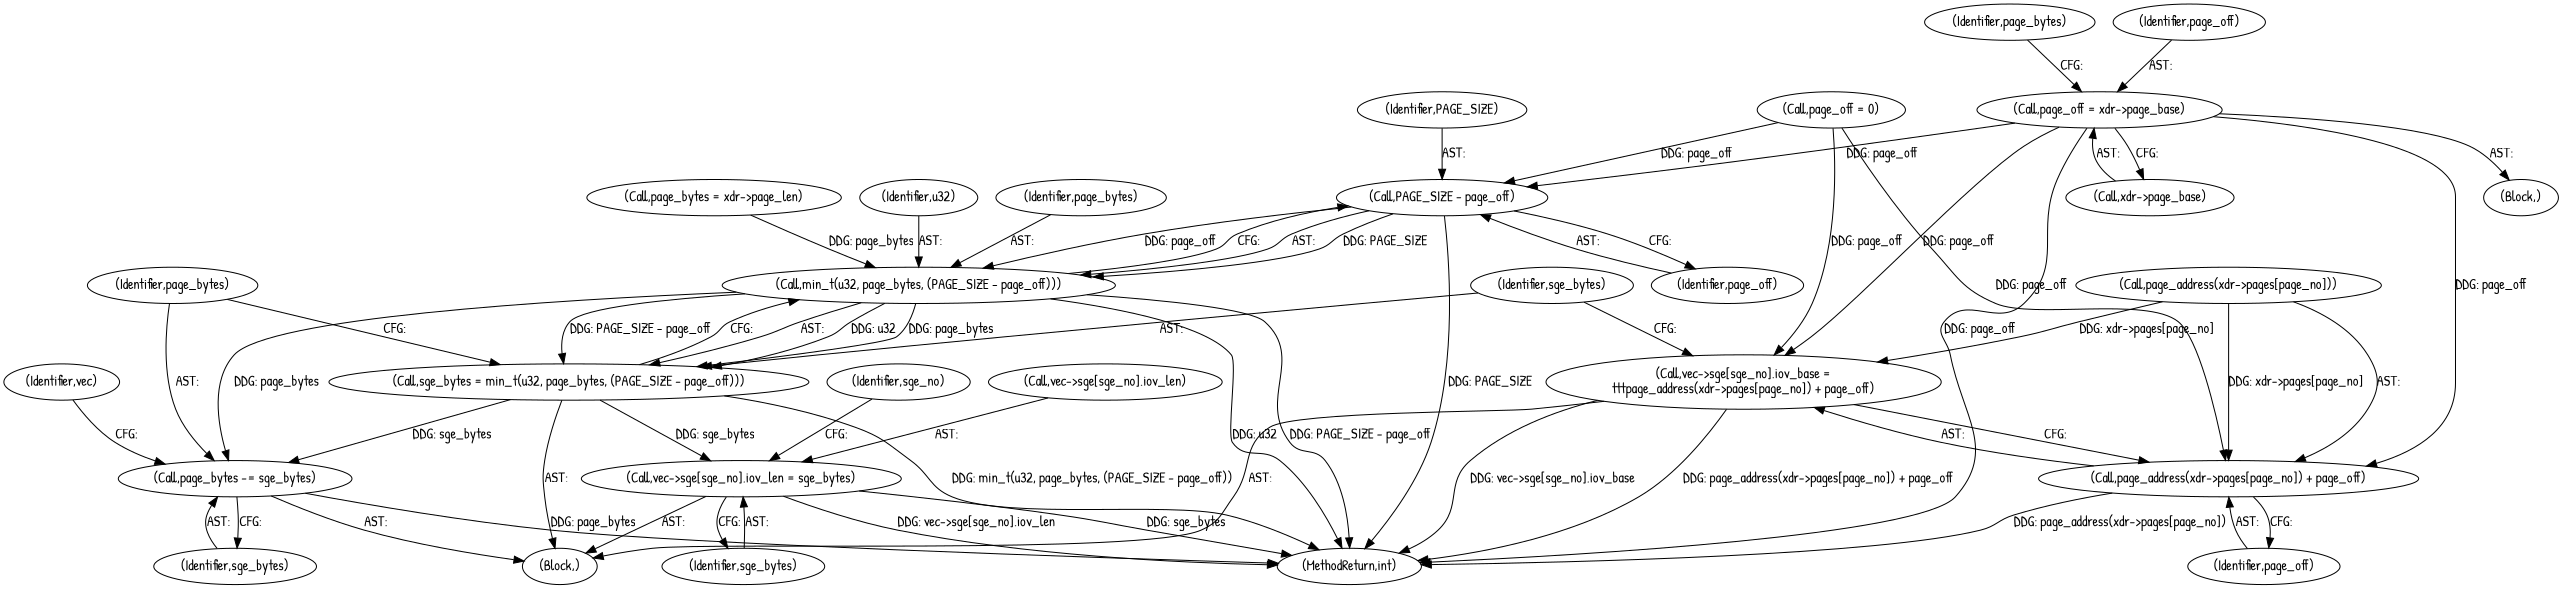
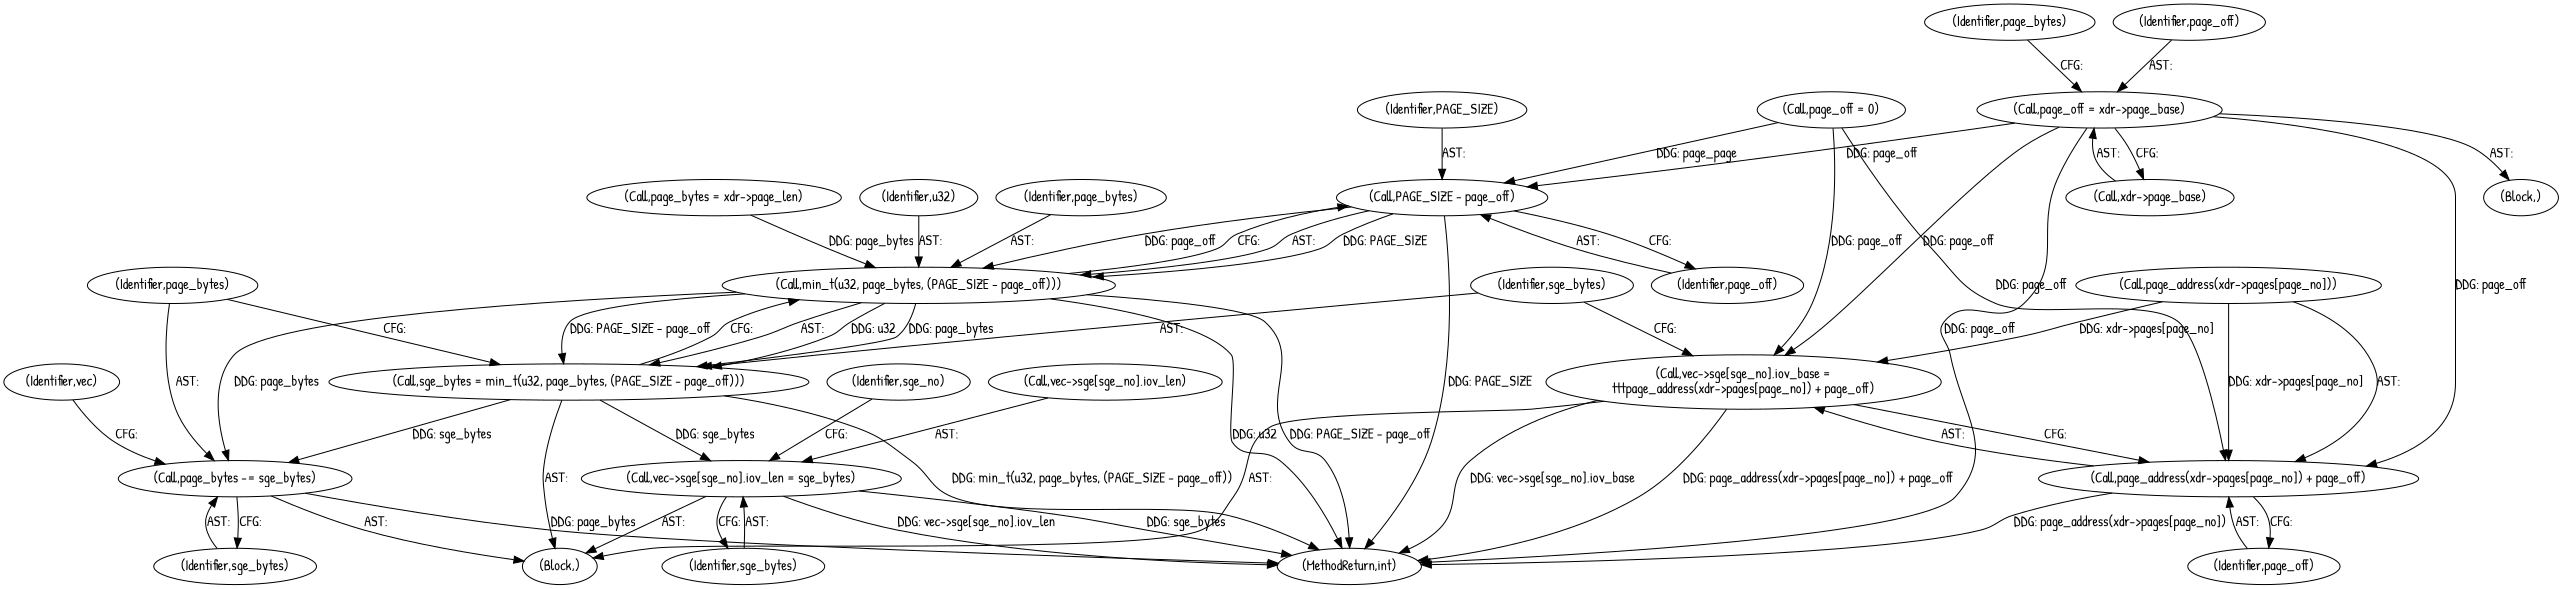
edge "(Call,page_off = 0)" -> "(Call,PAGE_SIZE - page_off)": label "DDG: page_off" -> "DDG: page_page"
